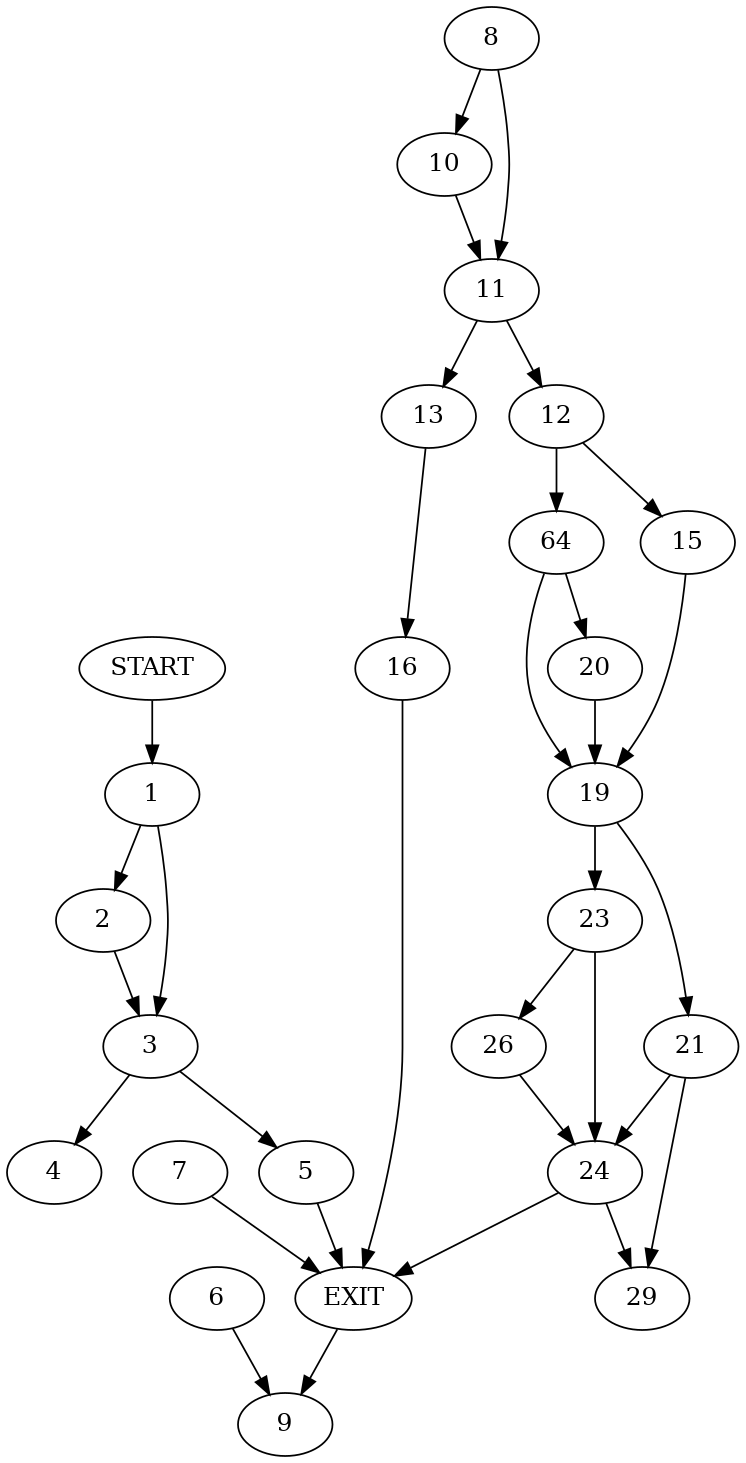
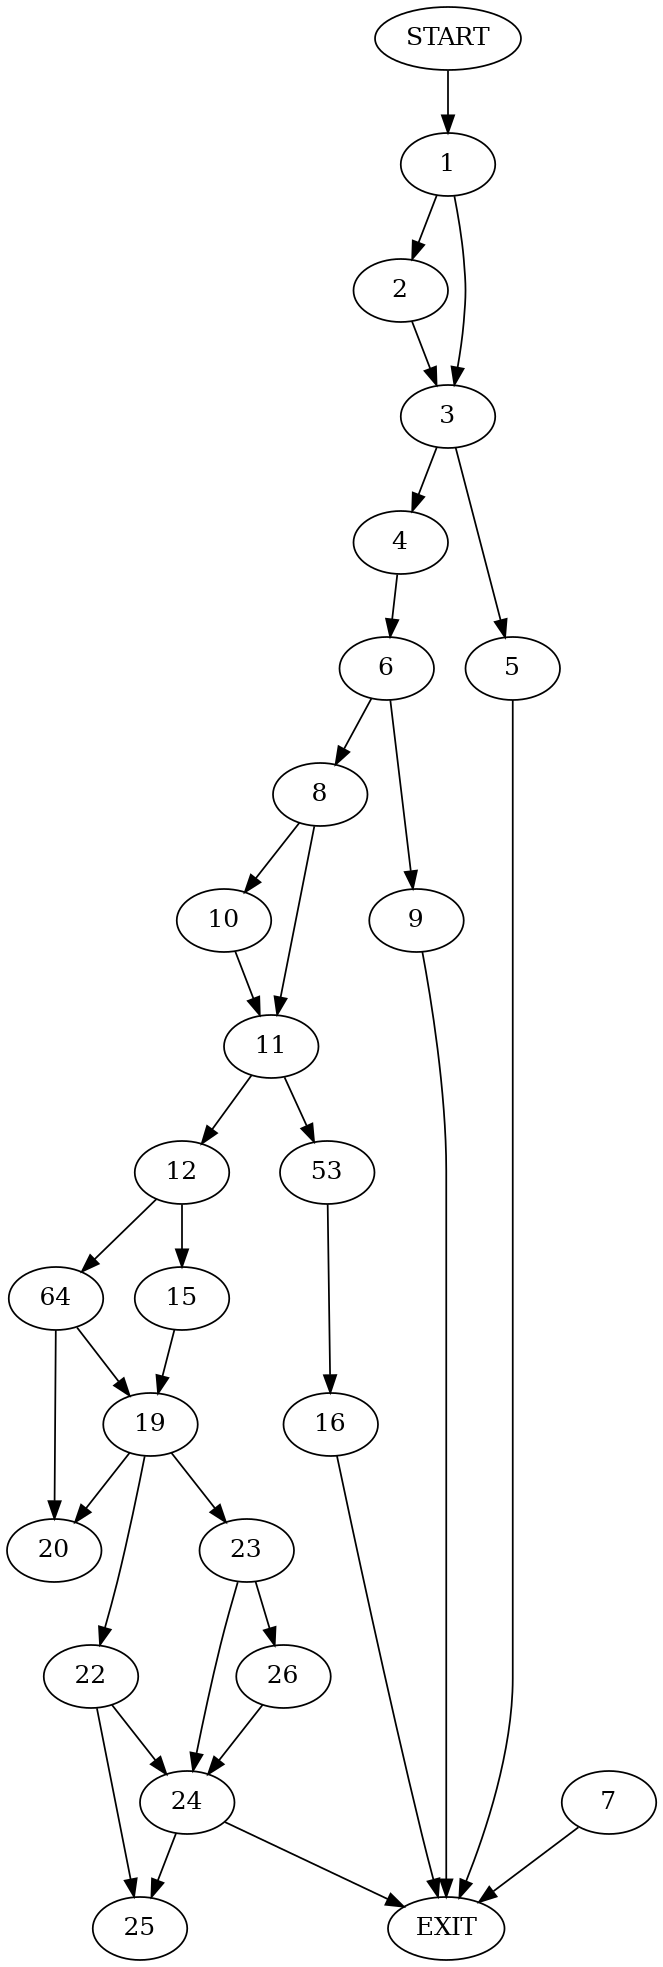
node "13": label "13" -> "53"
edge "4" -> "6": added
edge "20" -> "19": reversed
edge "6" -> "8": added
node "21": label "21" -> "22"
node "29": label "29" -> "25"
edge "EXIT" -> "9": reversed
